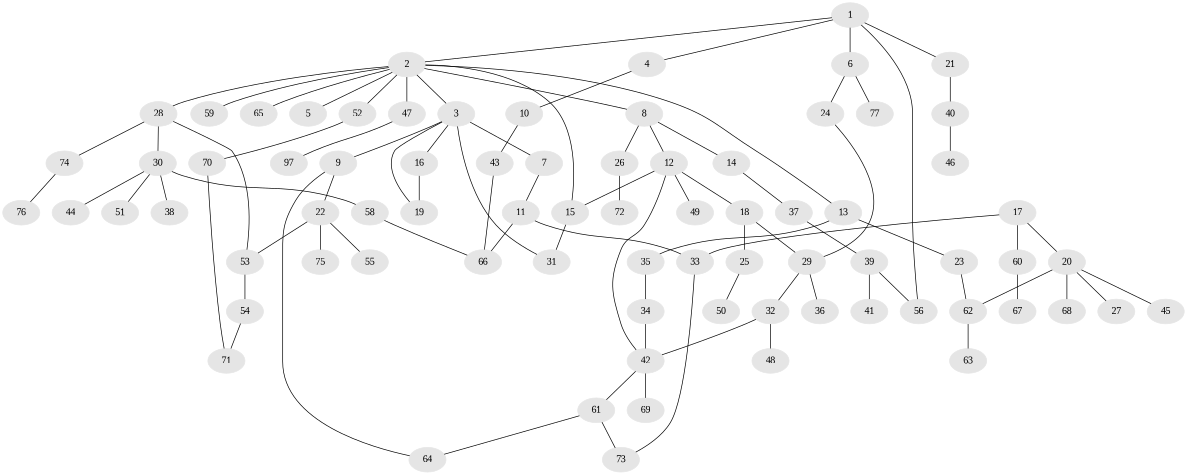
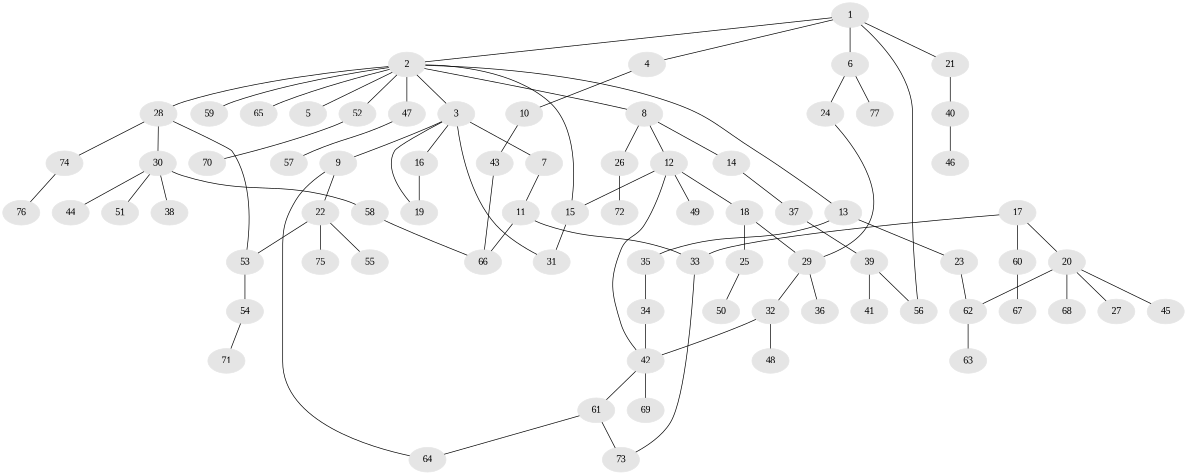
node "97": label "97" -> "57"
edge "70" -- "71": removed
